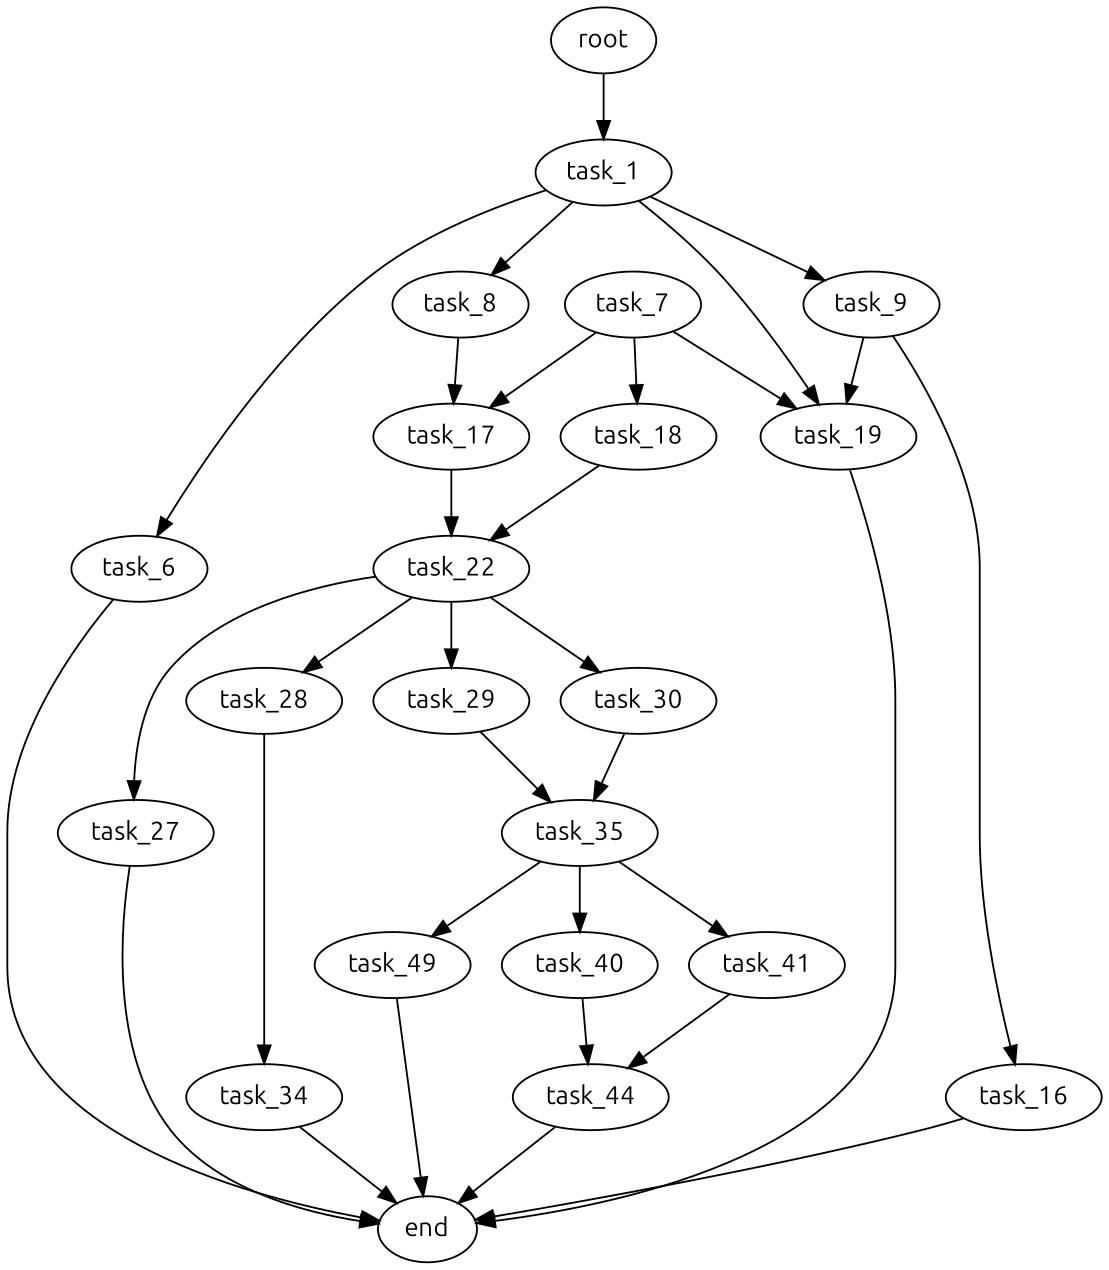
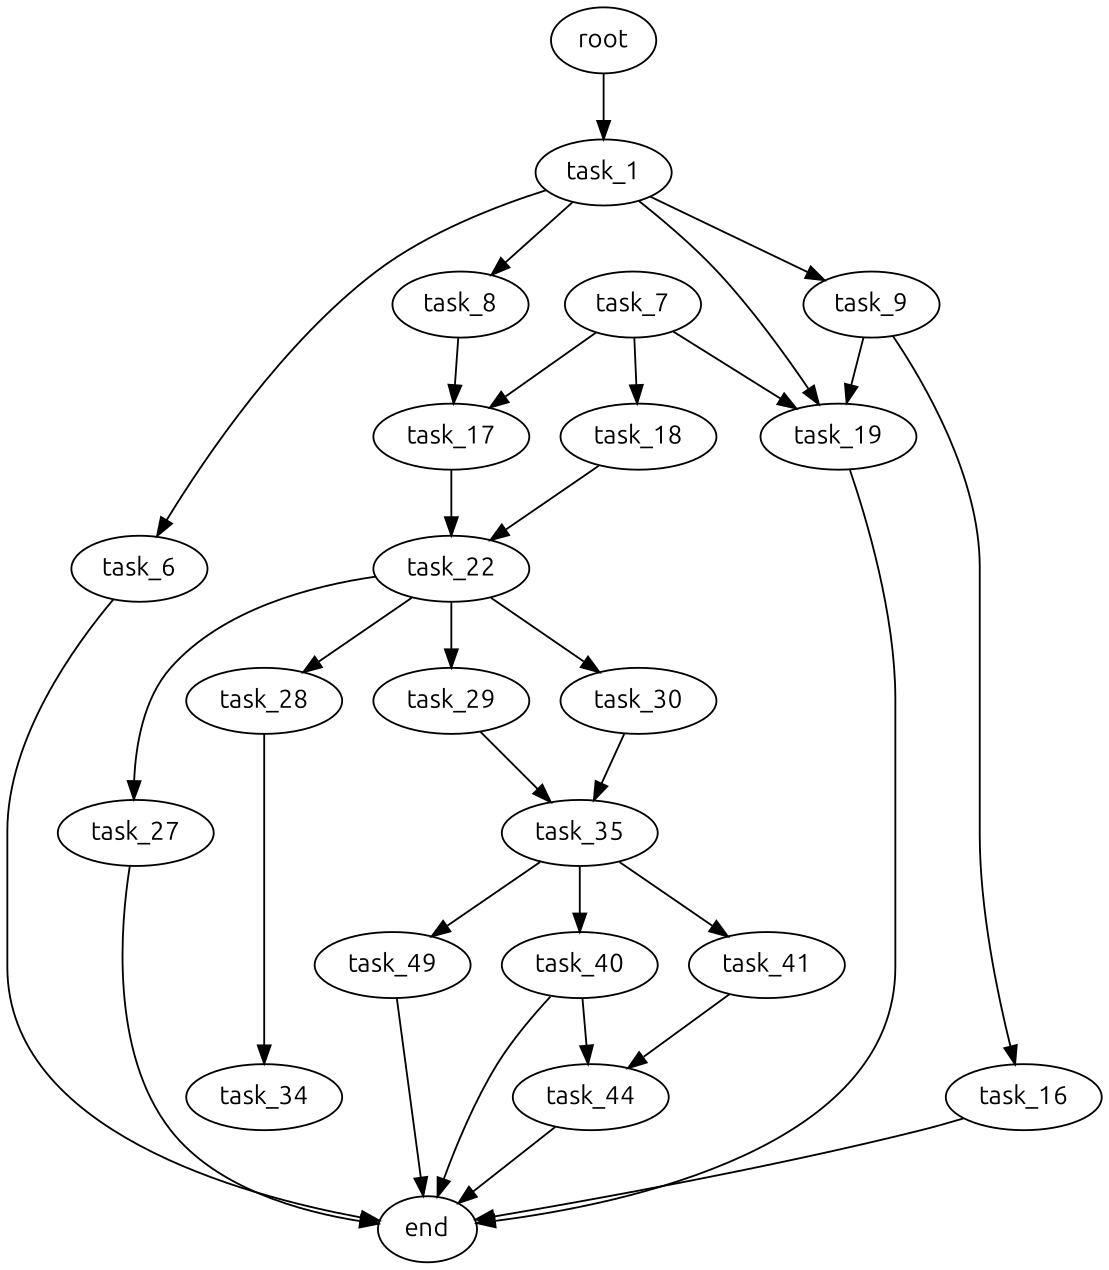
edge "task_34" -> "end": now "task_40" -> "end"
